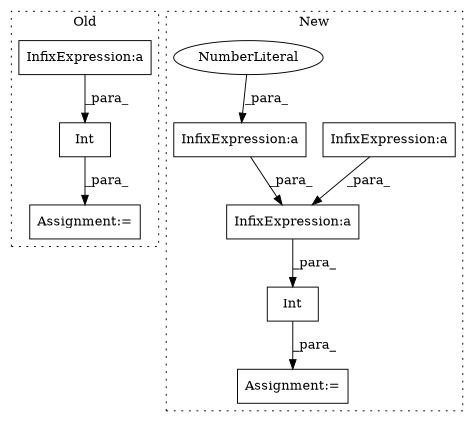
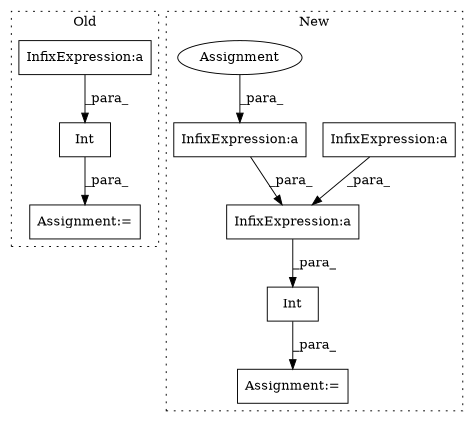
node "NumberLiteral": label "NumberLiteral" -> "Assignment"
